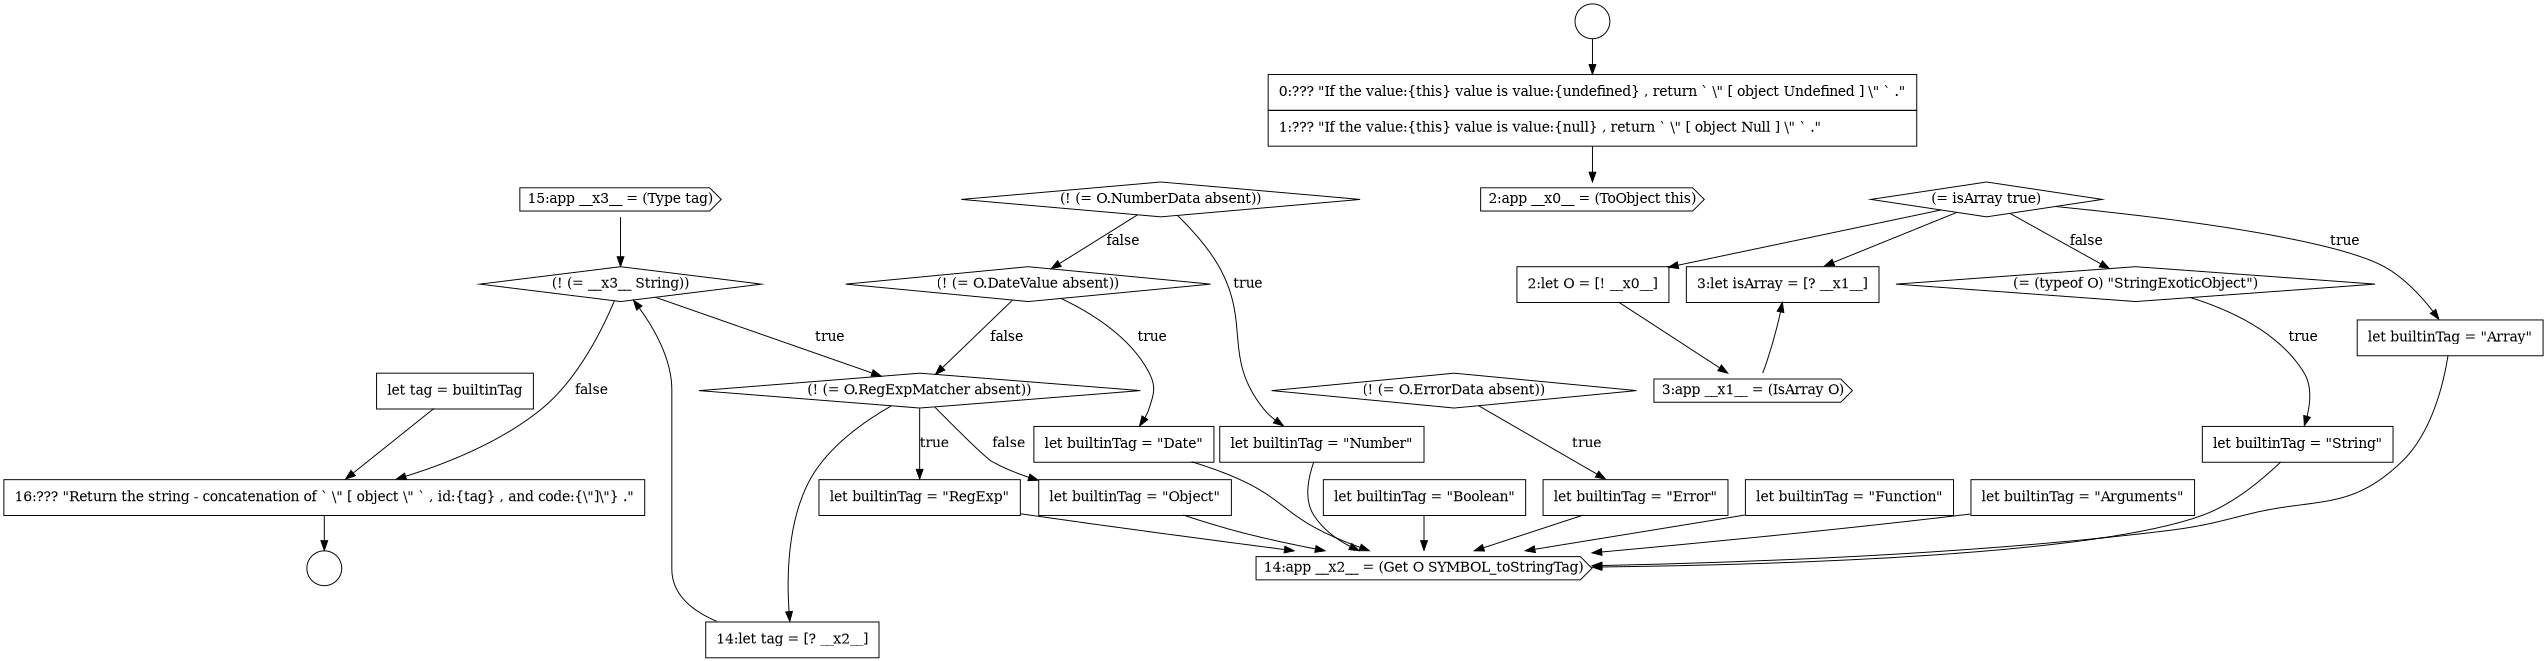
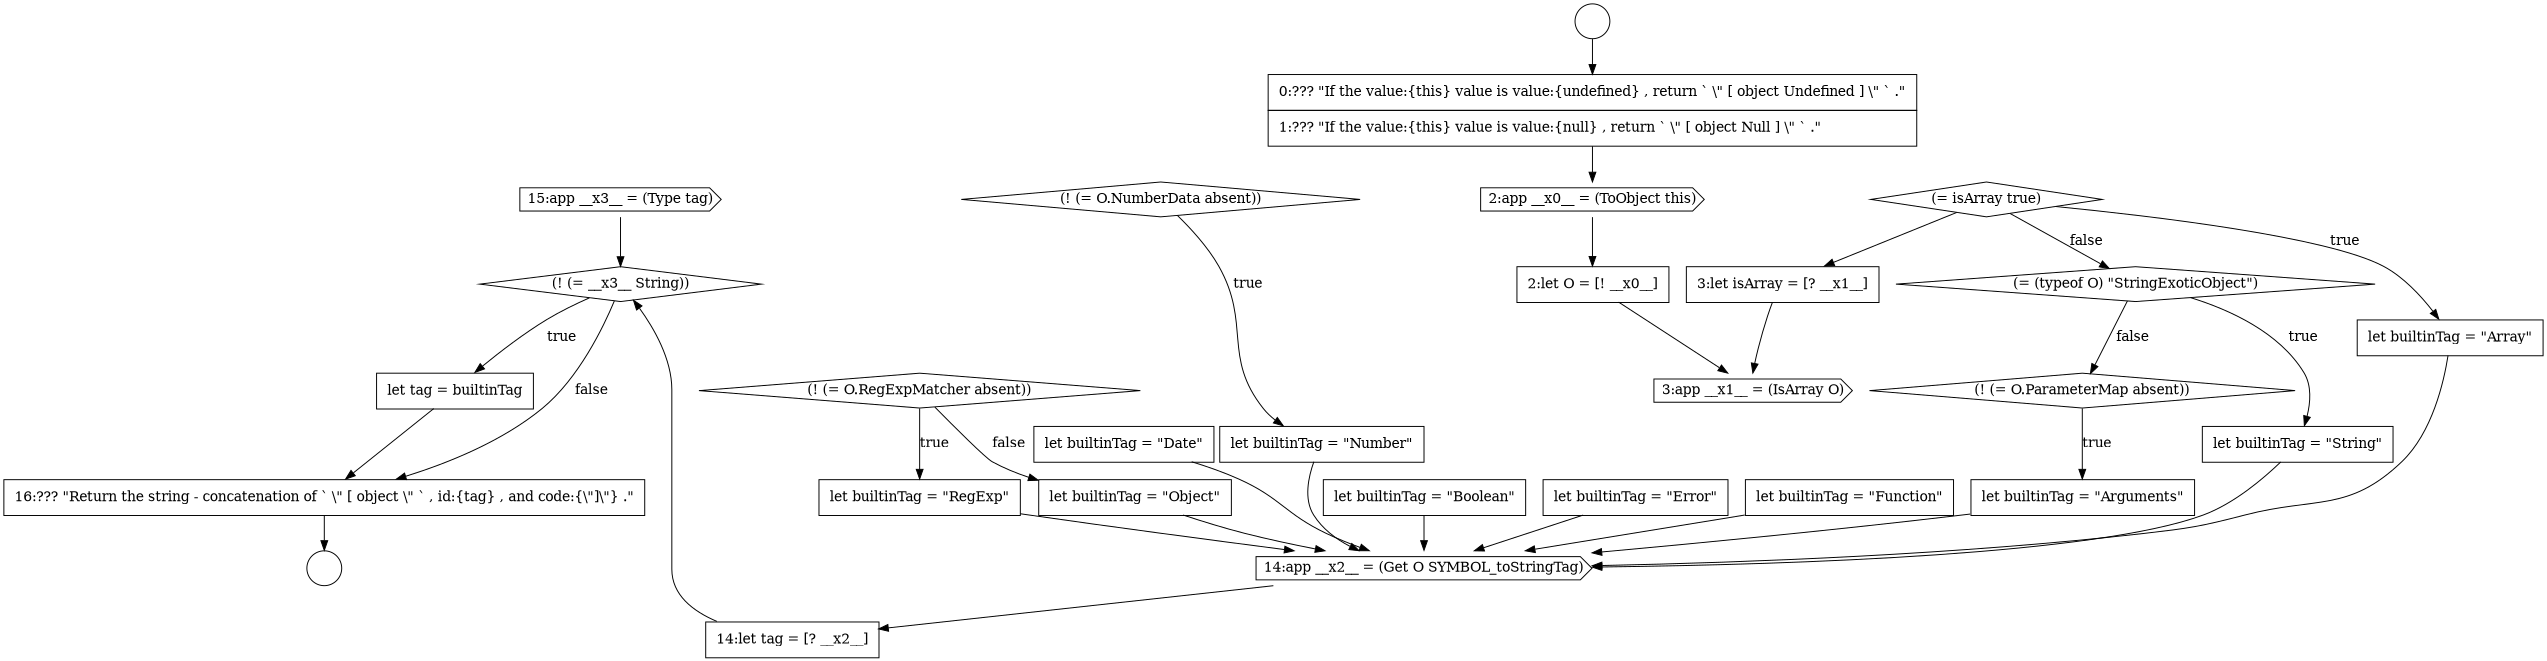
edge "(= isArray true)" -> "2:let O = [! __x0__]": now "2:app __x0__ = (ToObject this)" -> "2:let O = [! __x0__]"
node "(! (= O.DateValue absent))": removed
edge "(! (= __x3__ String))" -> "(! (= O.RegExpMatcher absent))": now "(! (= __x3__ String))" -> "let tag = builtinTag"
edge "3:app __x1__ = (IsArray O)" -> "3:let isArray = [? __x1__]": reversed
node "(! (= O.ErrorData absent))": removed
node "(! (= O.ParameterMap absent))": added
edge "(! (= O.RegExpMatcher absent))" -> "14:let tag = [? __x2__]": now "14:app __x2__ = (Get O SYMBOL_toStringTag)" -> "14:let tag = [? __x2__]"
